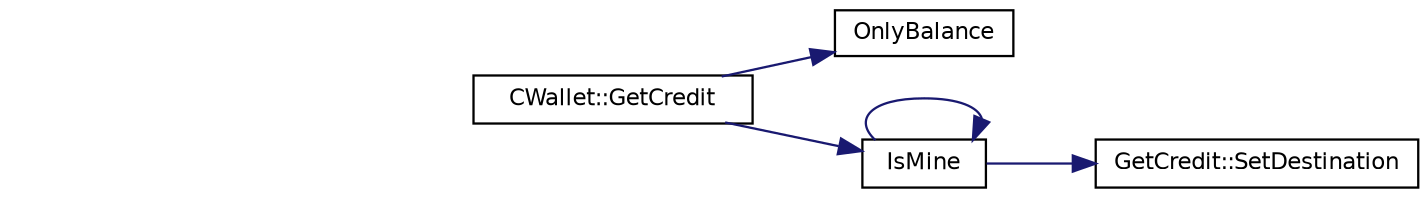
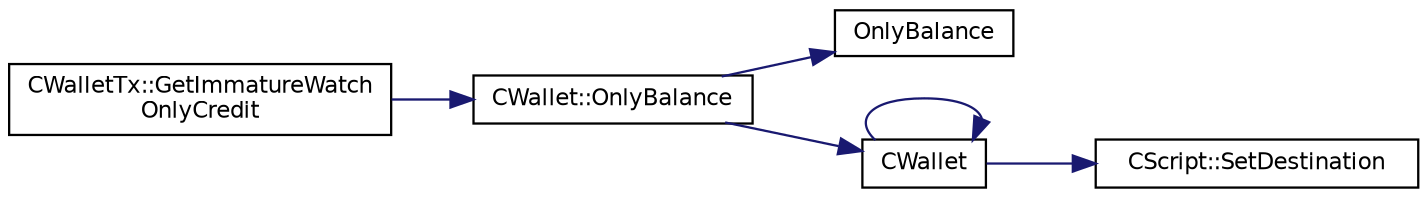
node "CWalletTx::GetImmatureWatch OnlyCredit": added
node "CWallet::GetCredit": label "CWallet::GetCredit" -> "CWallet::OnlyBalance"
node "IsMine": label "IsMine" -> "CWallet"
node "GetCredit::SetDestination": label "GetCredit::SetDestination" -> "CScript::SetDestination"
